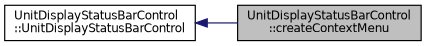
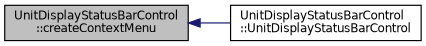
edge "UnitDisplayStatusBarControl ::createContextMenu" -> "UnitDisplayStatusBarControl ::UnitDisplayStatusBarControl": reversed
